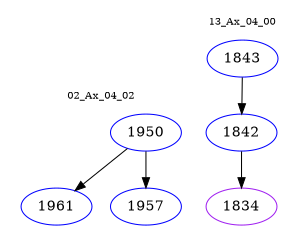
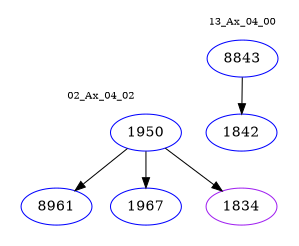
node "1843": label "1843" -> "8843"
edge "1842" -> "1834": now "1950" -> "1834"
node "1961": label "1961" -> "8961"
node "1957": label "1957" -> "1967"
